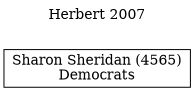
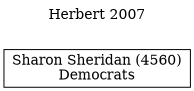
node "Sharon Sheridan (4565) Democrats": label "Sharon Sheridan (4565) Democrats" -> "Sharon Sheridan (4560) Democrats"
